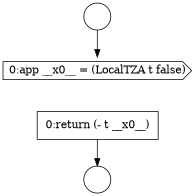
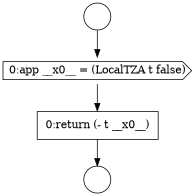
edge "0:app __x0__ = (LocalTZA t false)" -> "0:return (- t __x0__)": added
